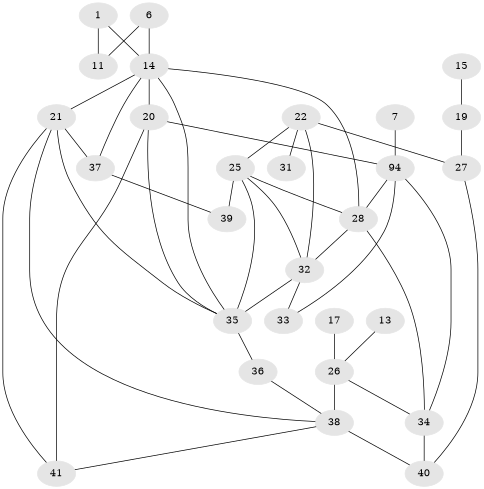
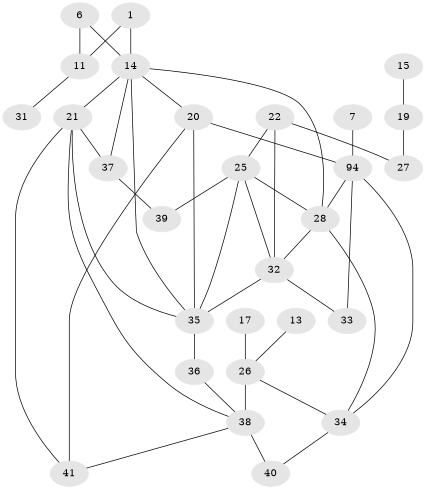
edge "22" -- "31": now "11" -- "31"
edge "27" -- "40": removed
